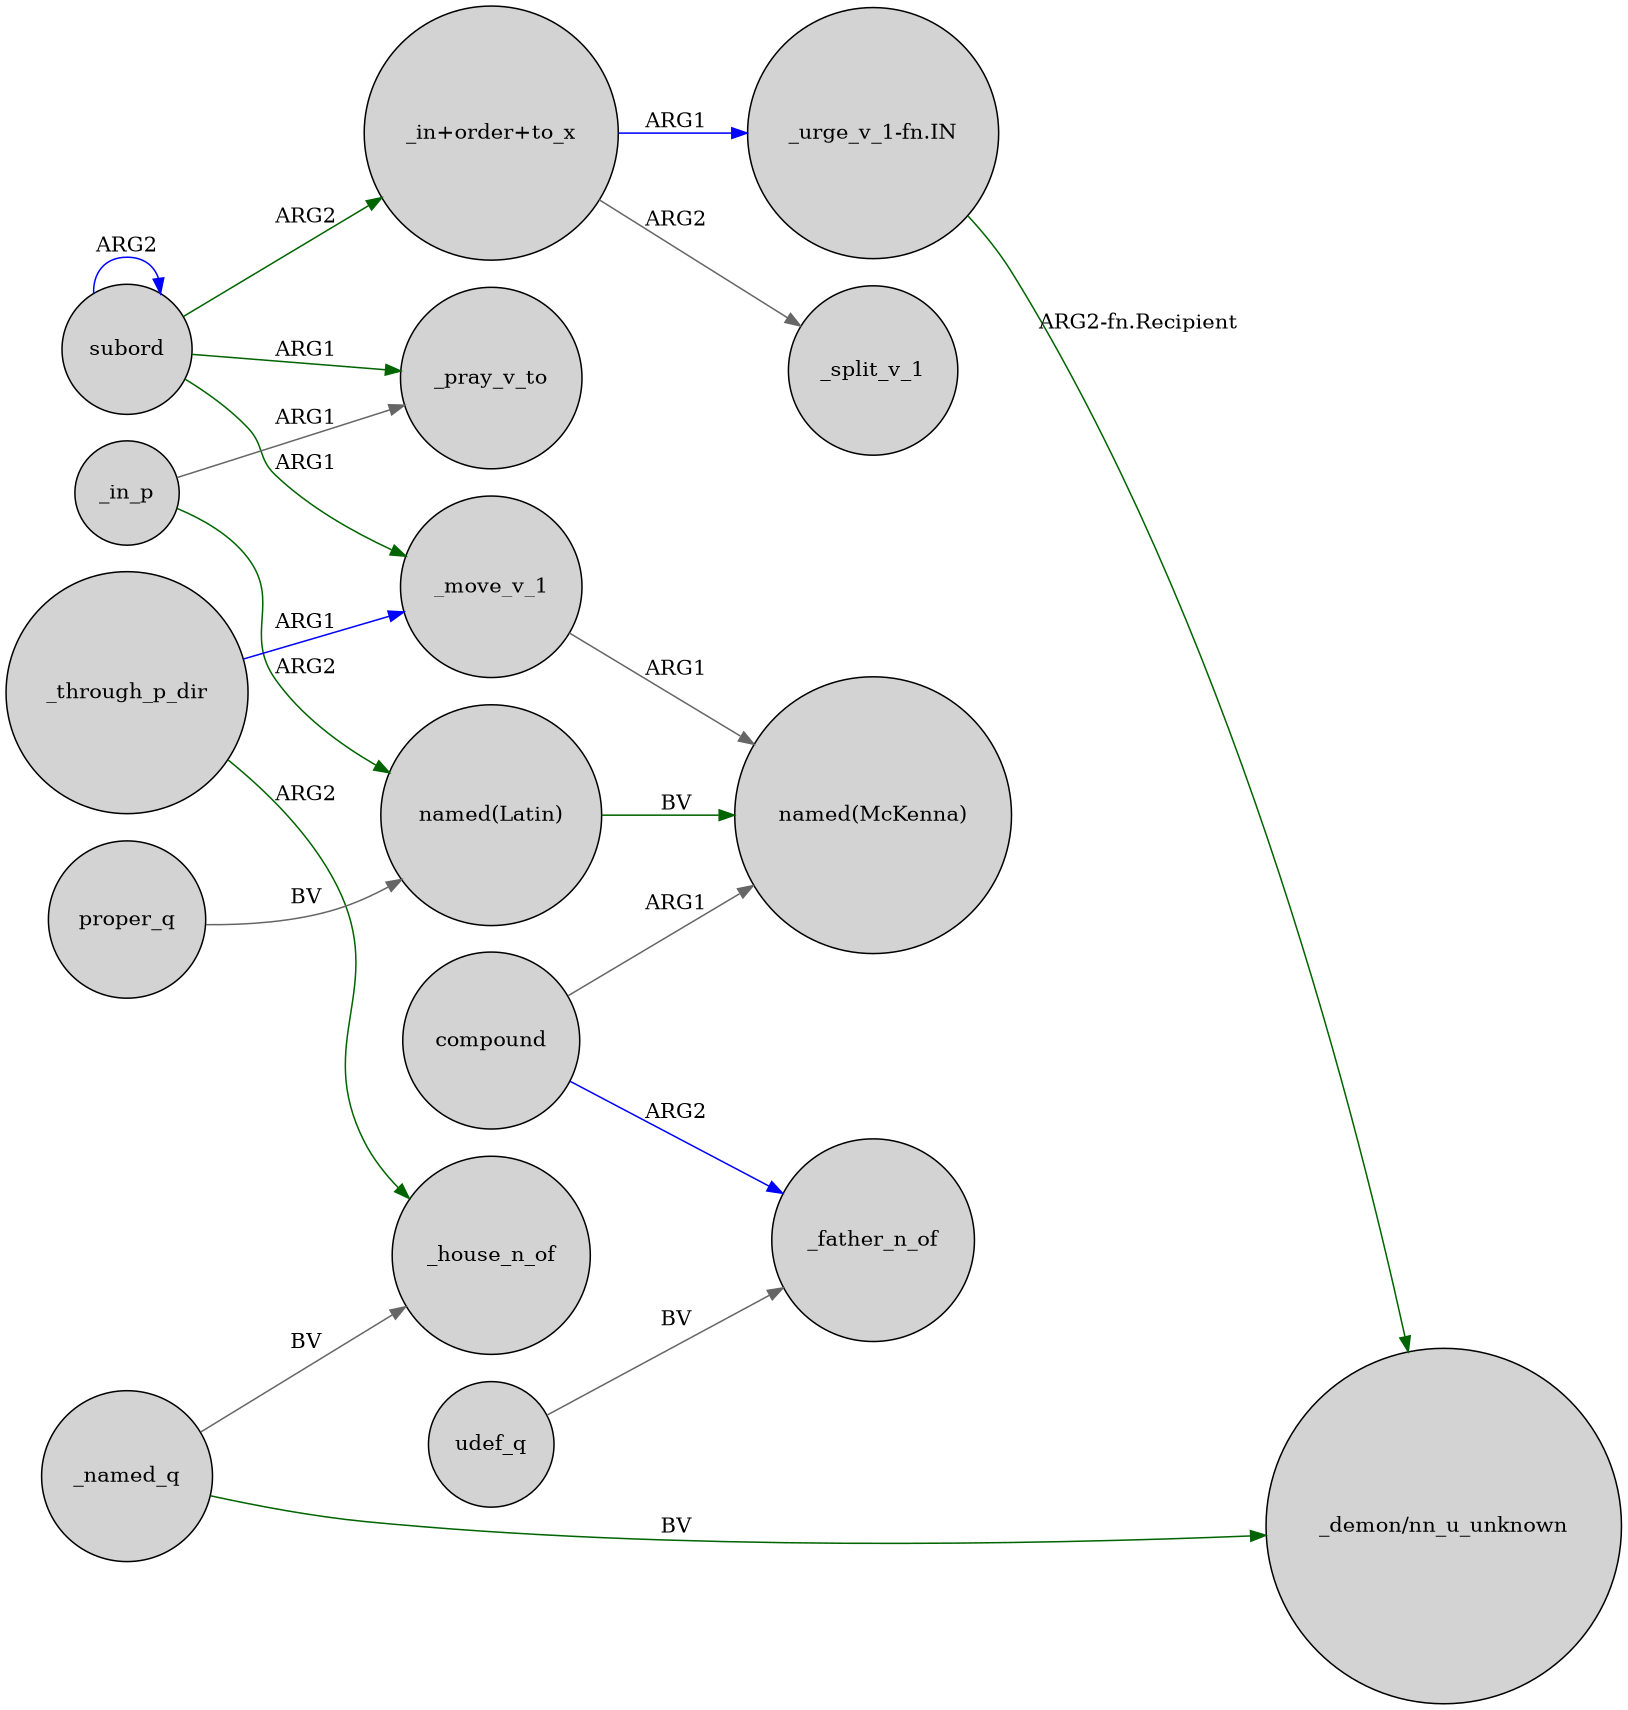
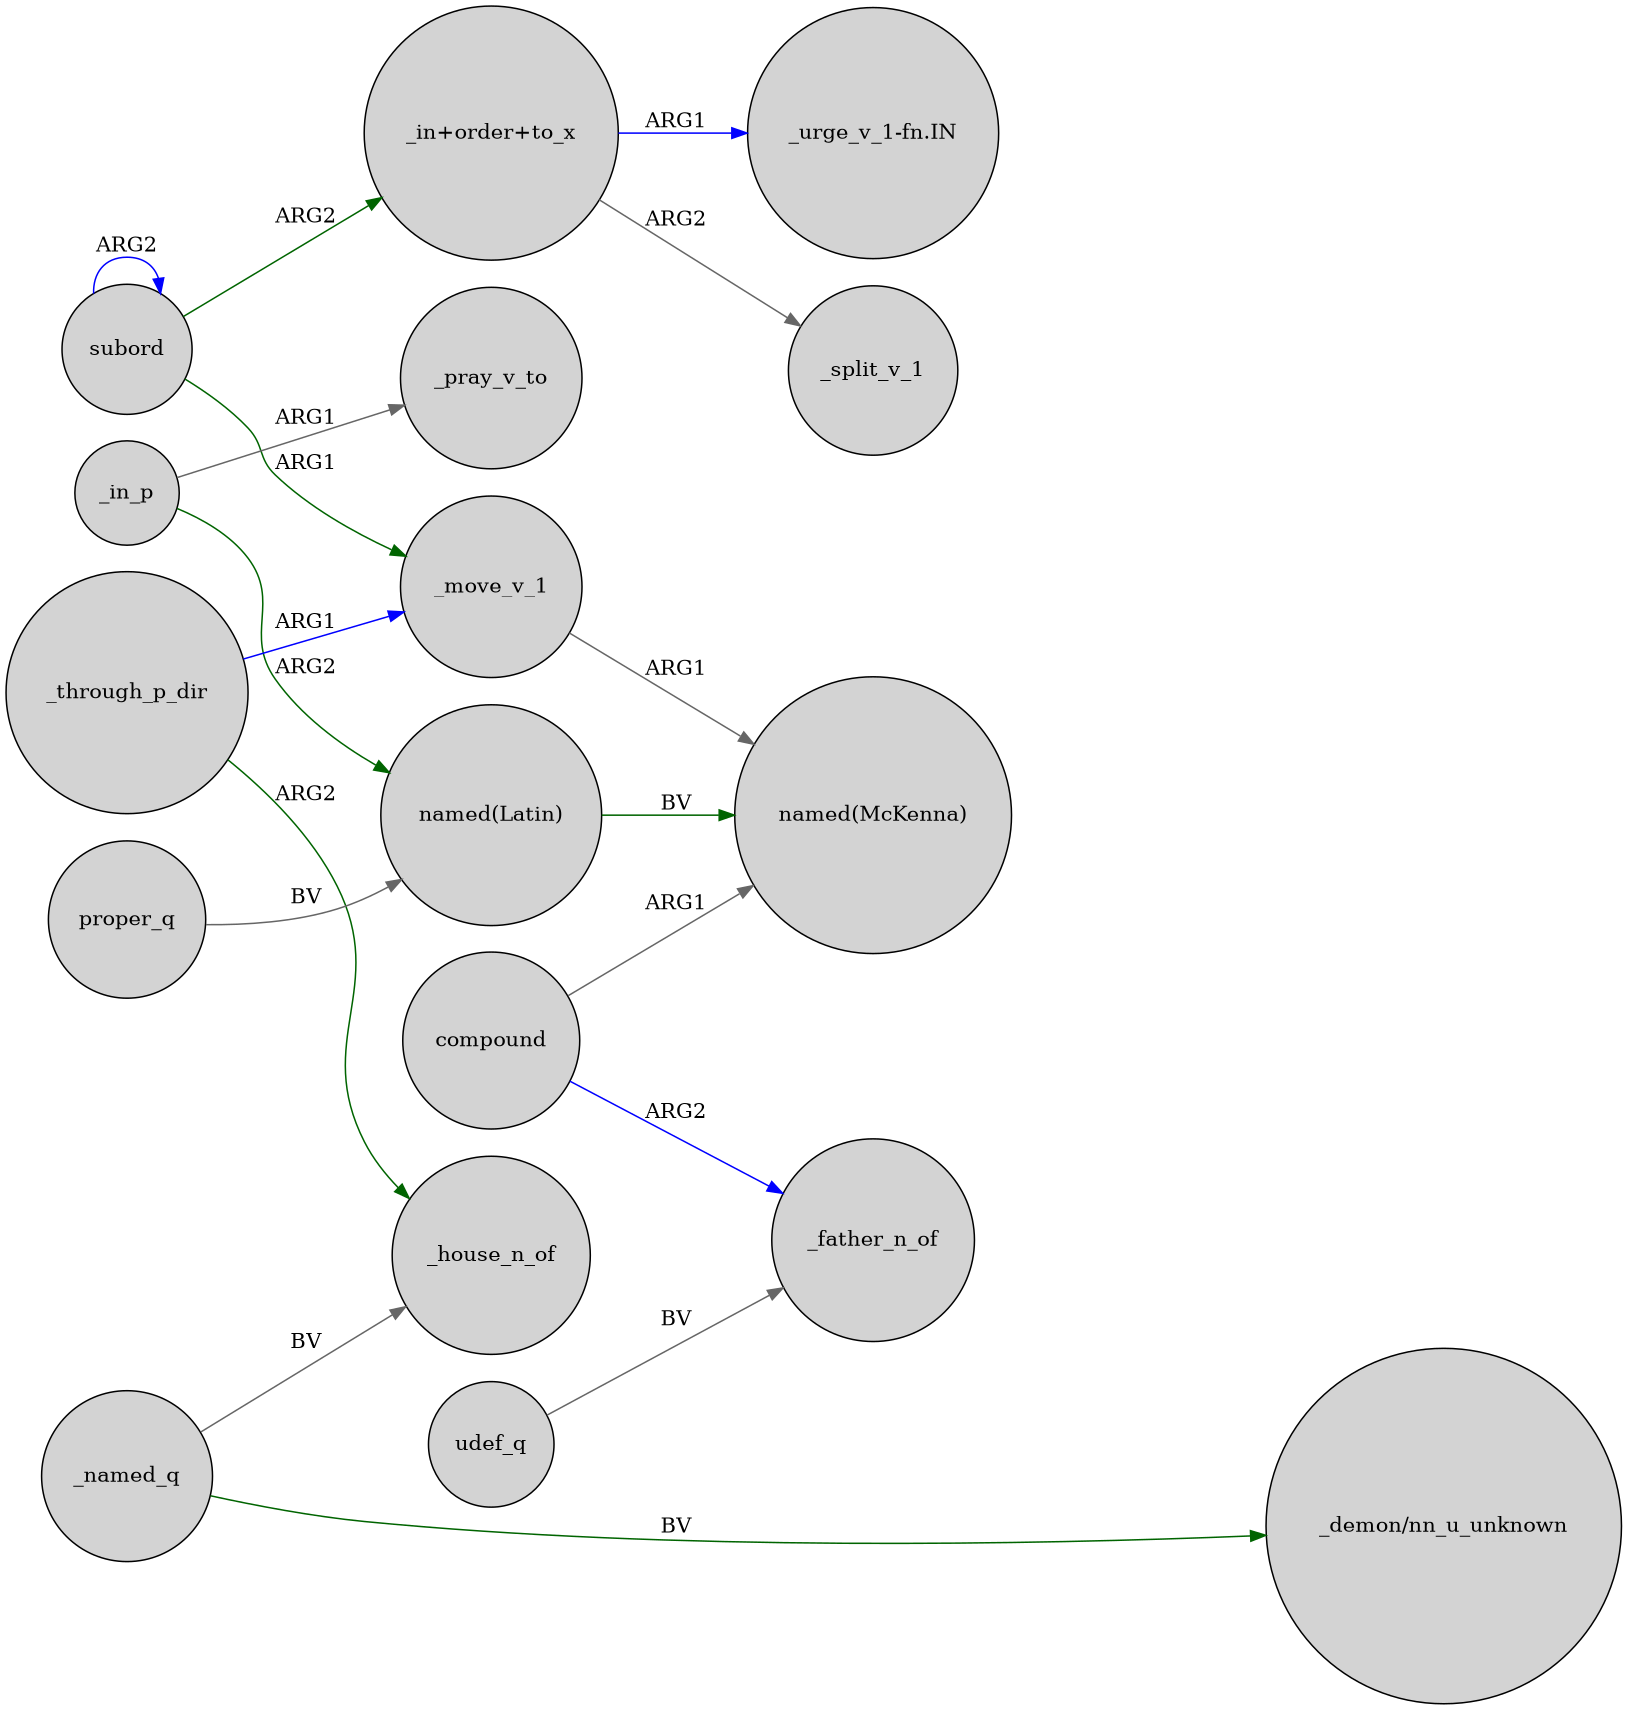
edge "subord" -> "_pray_v_to": removed, label "ARG1"
edge "_urge_v_1-fn.IN" -> "_demon/nn_u_unknown": removed, label "ARG2-fn.Recipient"
